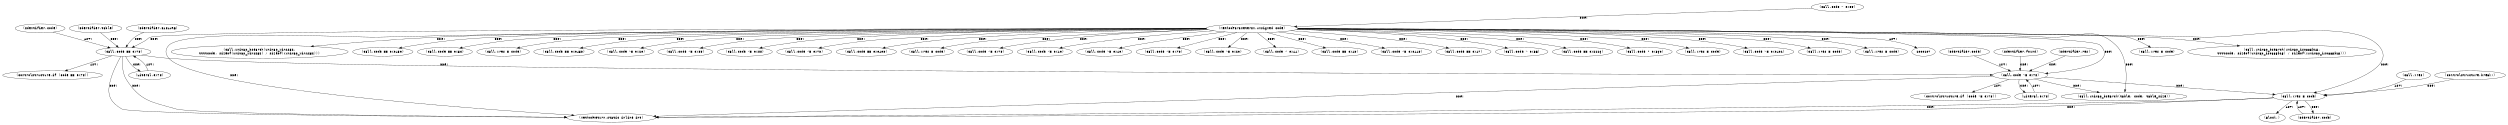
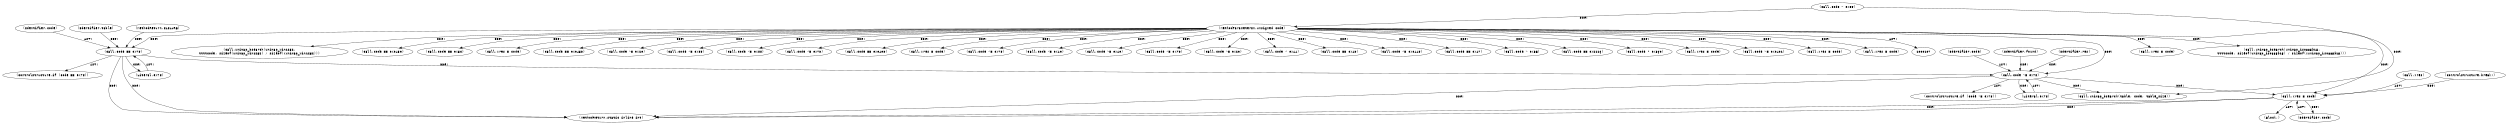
node "(Identifier,FAILURE)": label "(Identifier,FAILURE)" -> "(MethodReturn,FAILURE)"
edge "(MethodParameterIn,unsigned code)" -> "(Call,unimap_bsearch(table, code, table_size))": now "(Call,code > 0xFF)" -> "(Call,unimap_bsearch(table, code, table_size))"
edge "(MethodParameterIn,unsigned code)" -> "(MethodReturn,static inline int)": removed, label "DDG:"
